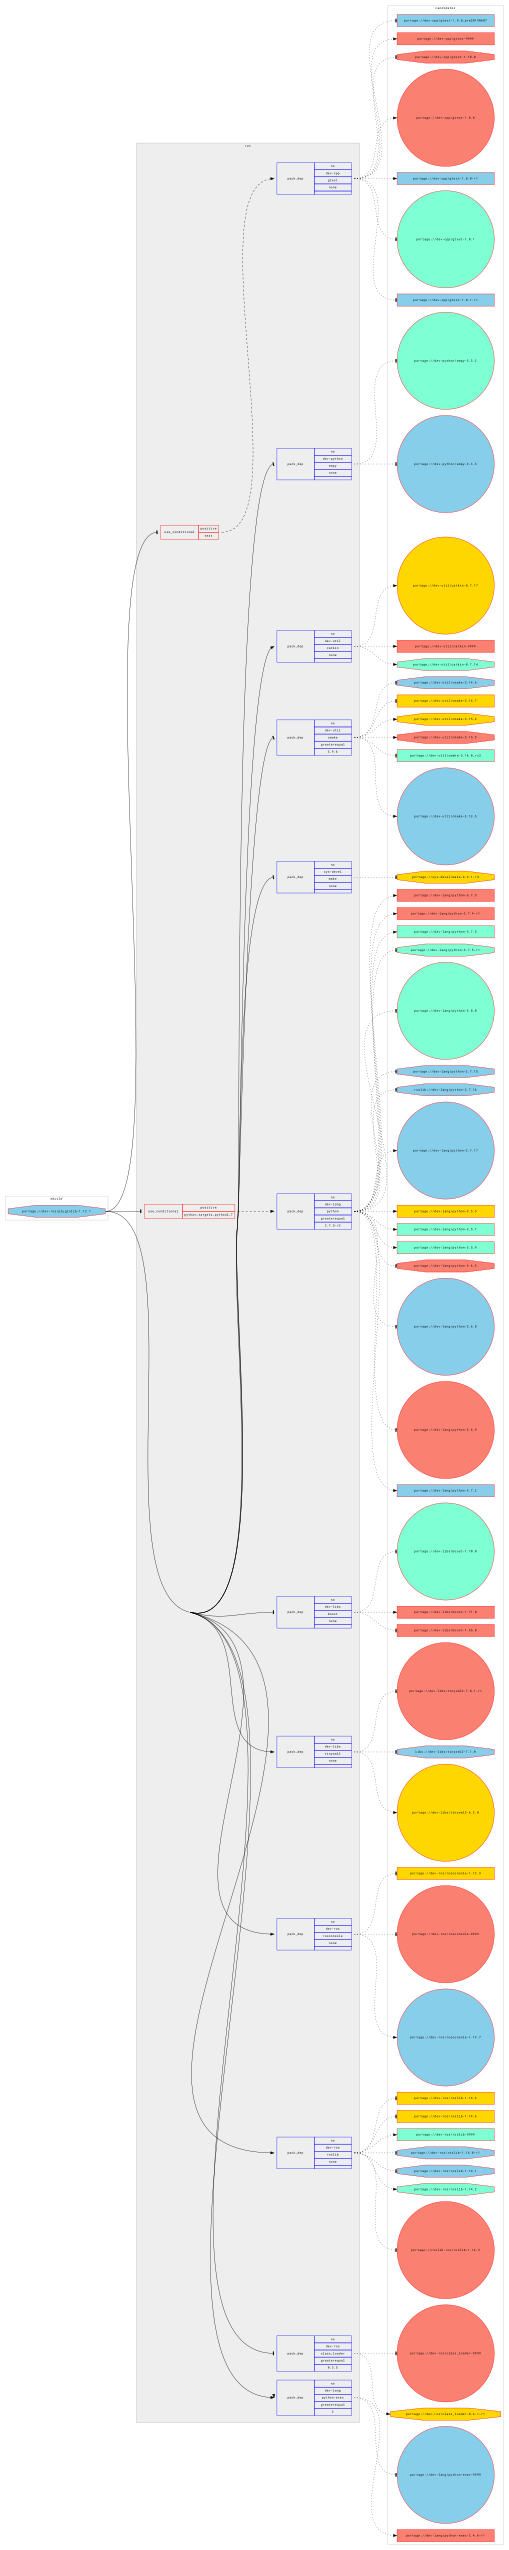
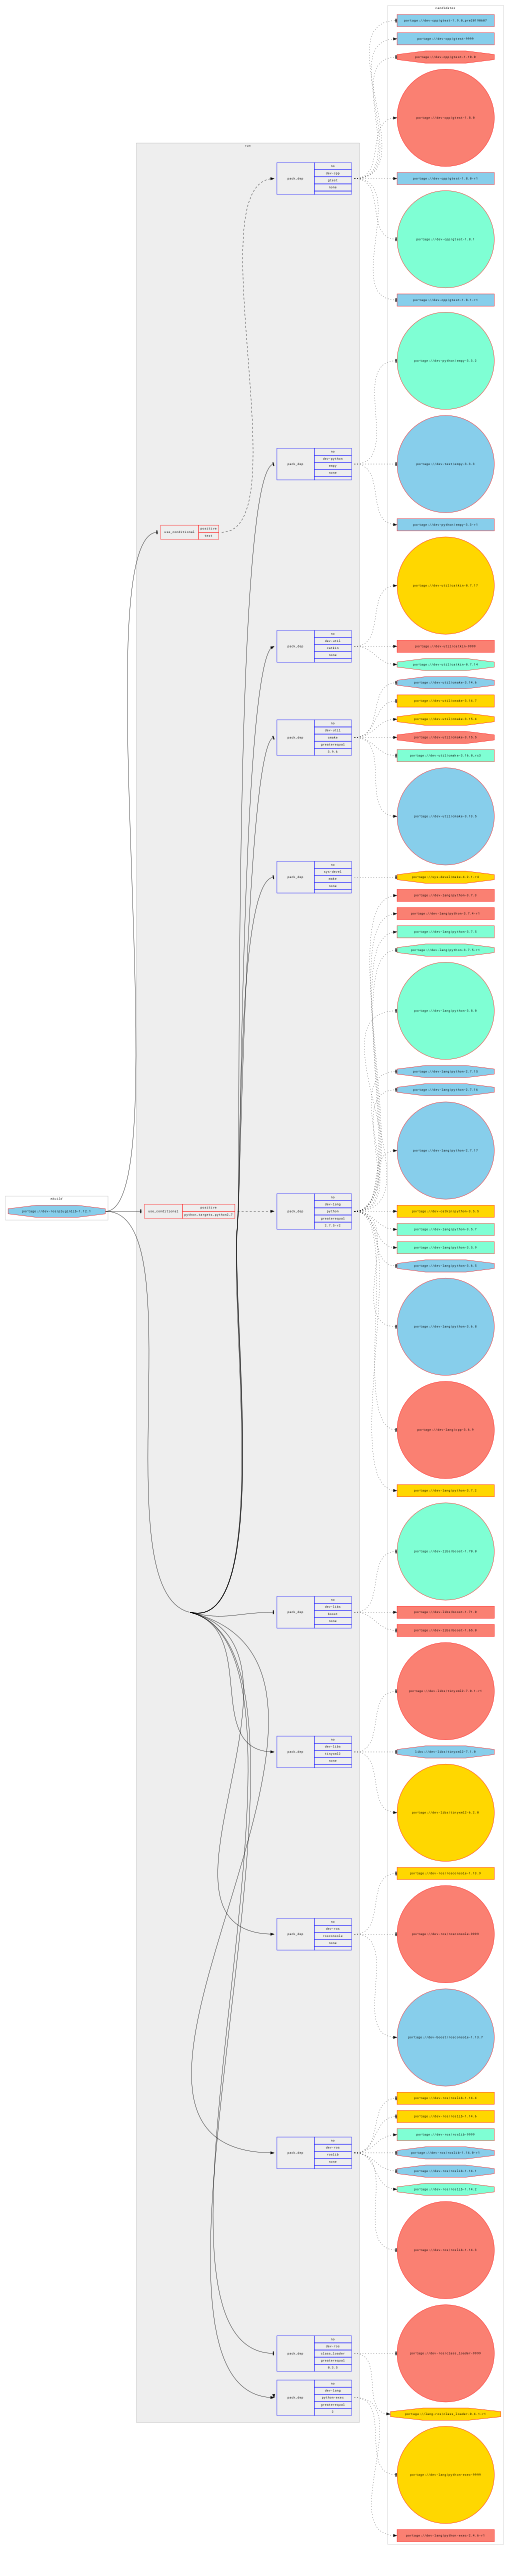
node "portage://dev-cpp/gtest-9999": fillcolor salmon -> skyblue
node "portage://dev-python/empy-3.3.3": label "portage://dev-python/empy-3.3.3" -> "portage://dev-test/empy-3.3.3"
node "portage://dev-python/empy-3.3-r1": added
node "roslib://dev-lang/python-2.7.16": label "roslib://dev-lang/python-2.7.16" -> "portage://dev-lang/python-2.7.16"
node "portage://dev-lang/python-3.5.5": label "portage://dev-lang/python-3.5.5" -> "portage://dev-catkin/python-3.5.5"
node "portage://dev-lang/python-3.6.5": fillcolor salmon -> skyblue
node "portage://dev-lang/python-3.6.9": label "portage://dev-lang/python-3.6.9" -> "portage://dev-lang/cpp-3.6.9"
node "portage://dev-lang/python-3.7.2": fillcolor skyblue -> gold
node "portage://dev-ros/rosconsole-1.13.7": label "portage://dev-ros/rosconsole-1.13.7" -> "portage://dev-boost/rosconsole-1.13.7"
node "portage://roslib-ros/roslib-1.14.3": label "portage://roslib-ros/roslib-1.14.3" -> "portage://dev-ros/roslib-1.14.3"
node "portage://dev-ros/class_loader-0.4.1-r1": label "portage://dev-ros/class_loader-0.4.1-r1" -> "portage://lang-ros/class_loader-0.4.1-r1"
node "portage://dev-lang/python-exec-9999": fillcolor skyblue -> gold
